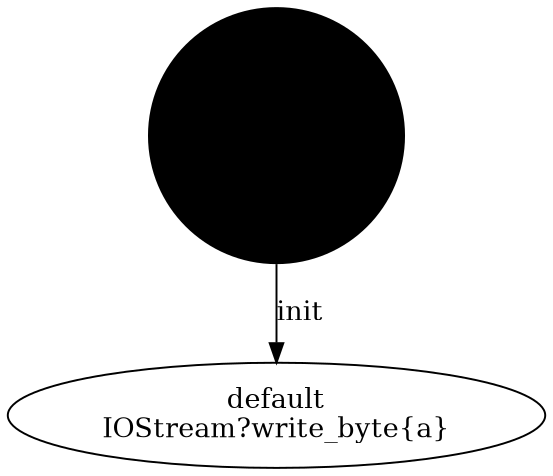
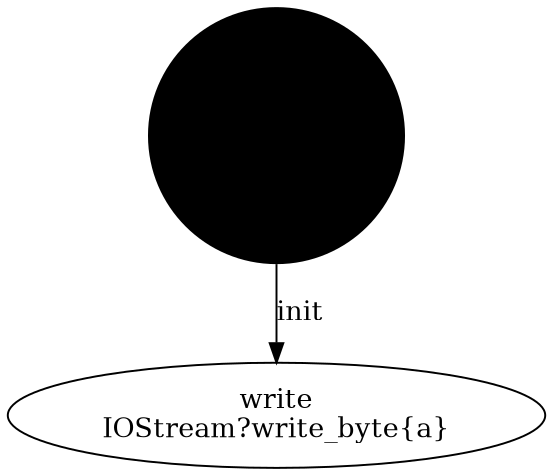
node "default IOStream?write_byte{a}": label "default IOStream?write_byte{a}" -> "write IOStream?write_byte{a}"
